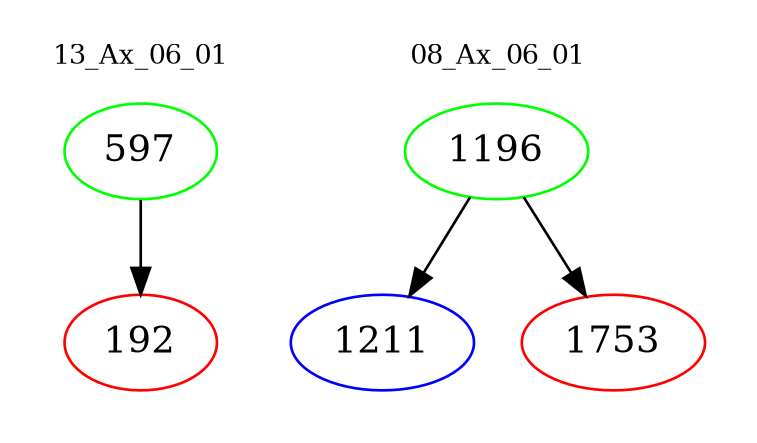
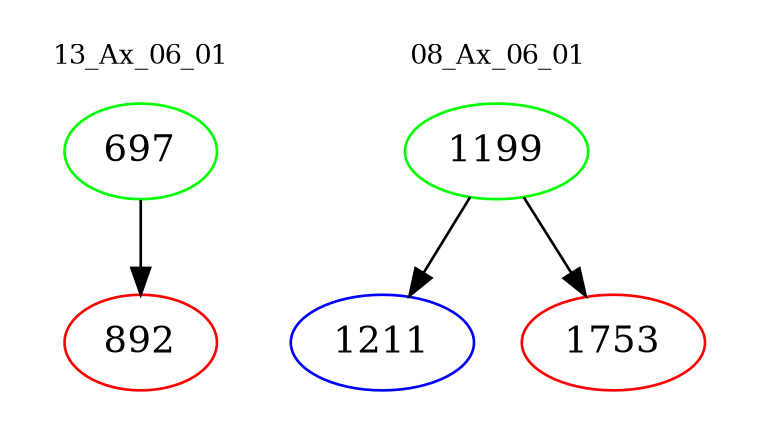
node "597": label "597" -> "697"
node "1196": label "1196" -> "1199"
node "192": label "192" -> "892"
